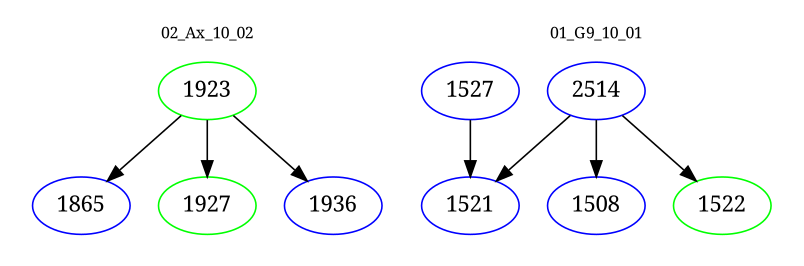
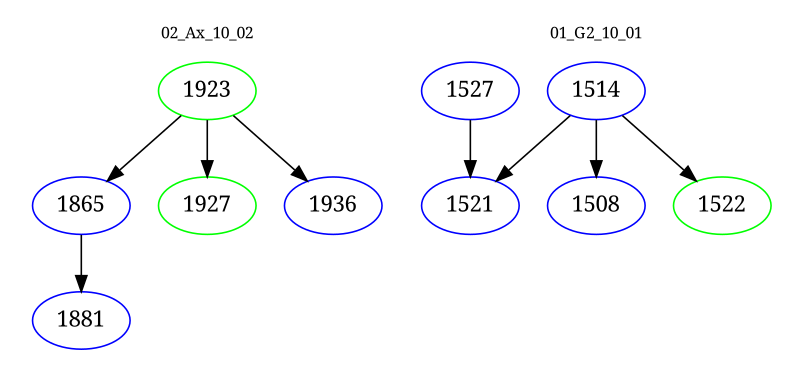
cluster "01_G9_10_01": label "01_G9_10_01" -> "01_G2_10_01"
node "2514": label "2514" -> "1514"
node "1881": added
